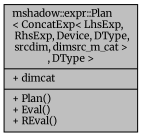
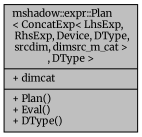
node "mshadow::expr::Plan": text "+ REval()" -> "+ DType()"
